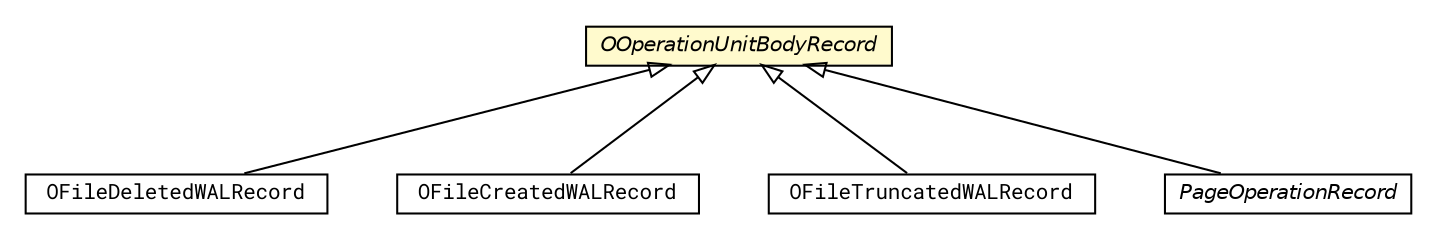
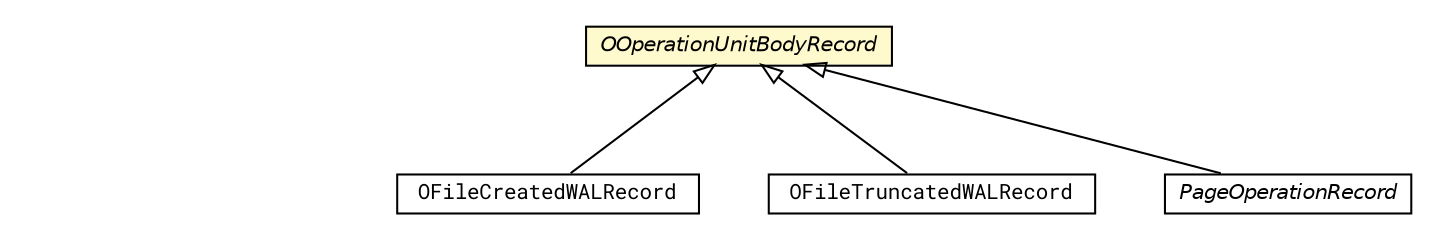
node "OFileDeletedWALRecord": removed
